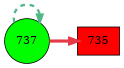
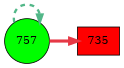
node "737": label "737" -> "757"
